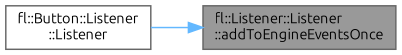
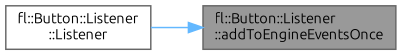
node "fl::Listener::Listener ::addToEngineEventsOnce": label "fl::Listener::Listener ::addToEngineEventsOnce" -> "fl::Button::Listener ::addToEngineEventsOnce"
